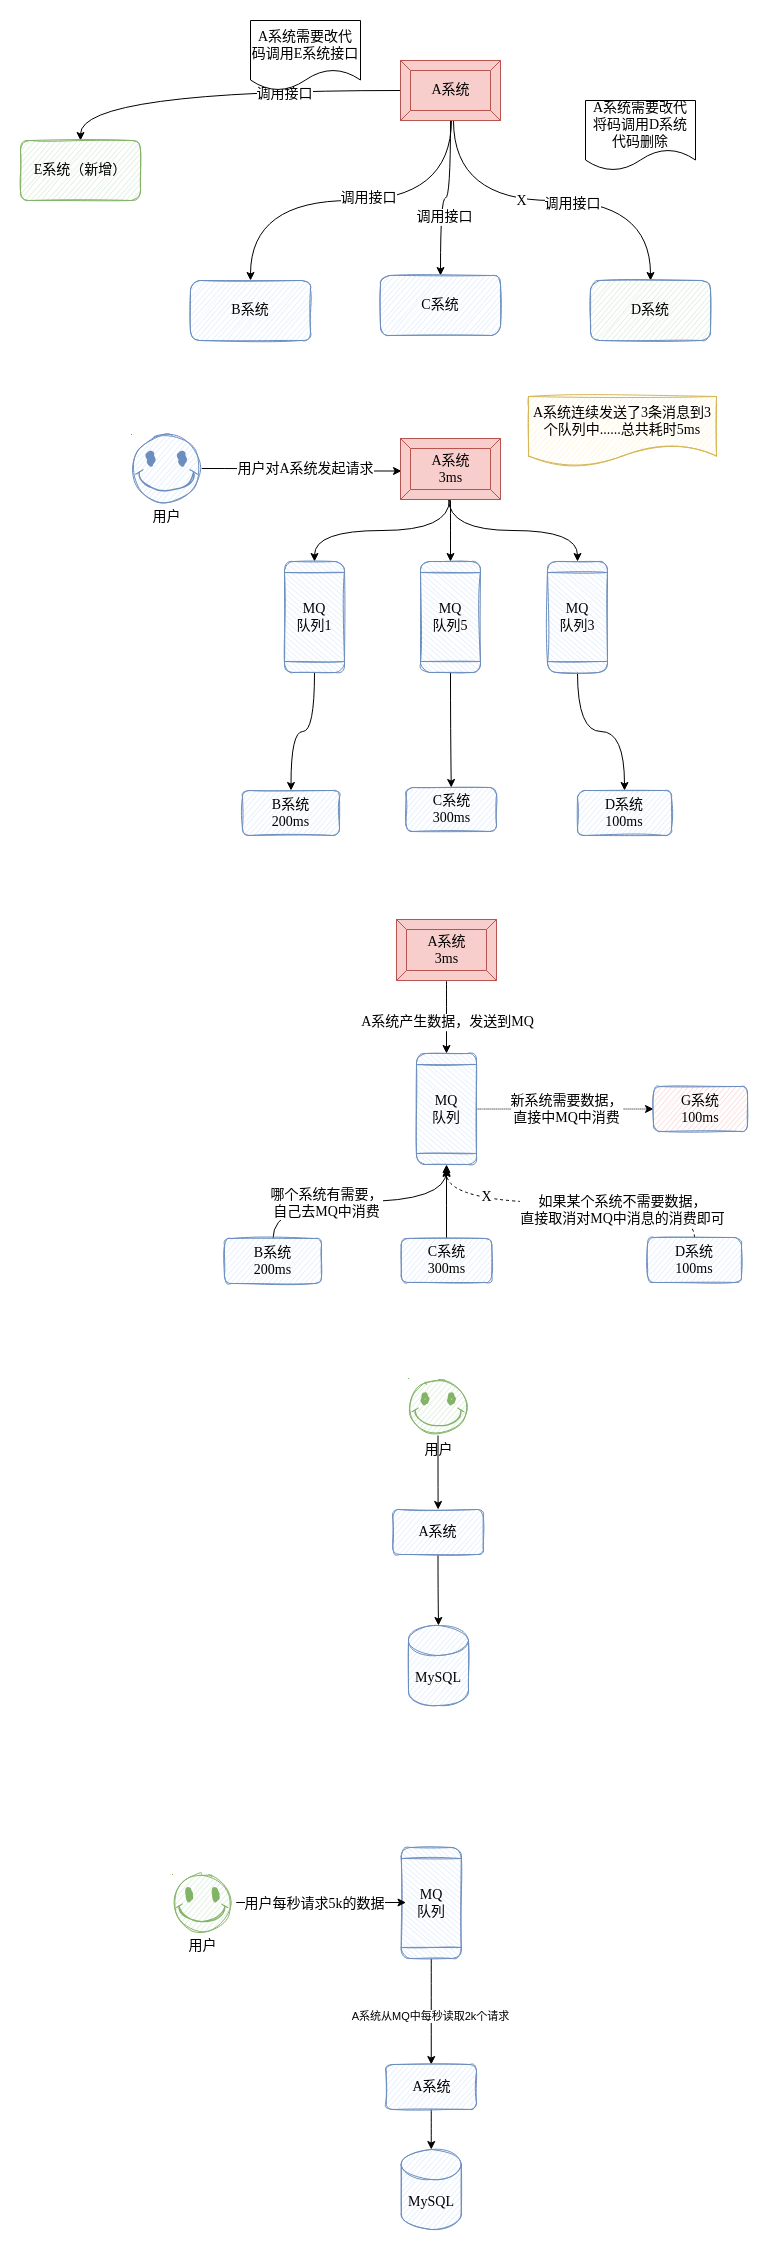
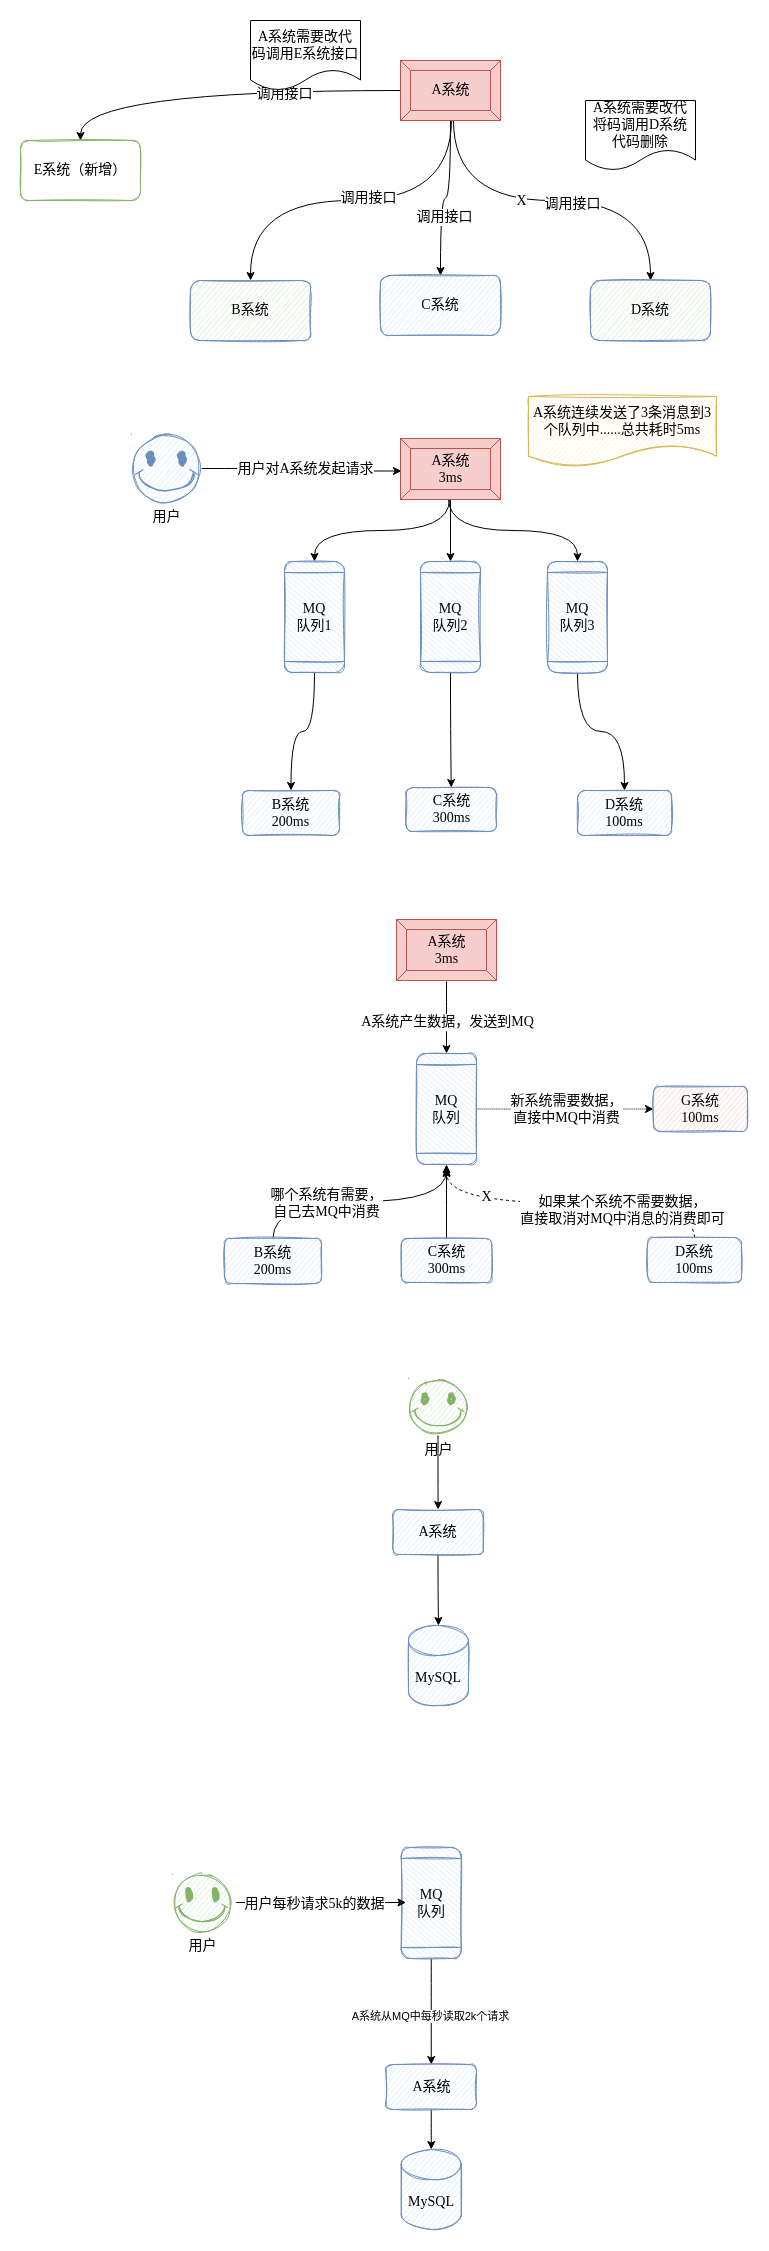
node "E系统（新增）": fillcolor #d5e8d4 -> #ffffff
node "B系统": fillcolor #dae8fc -> #d5e8d4
node "MQ 队列5": label "MQ 队列5" -> "MQ 队列2"
